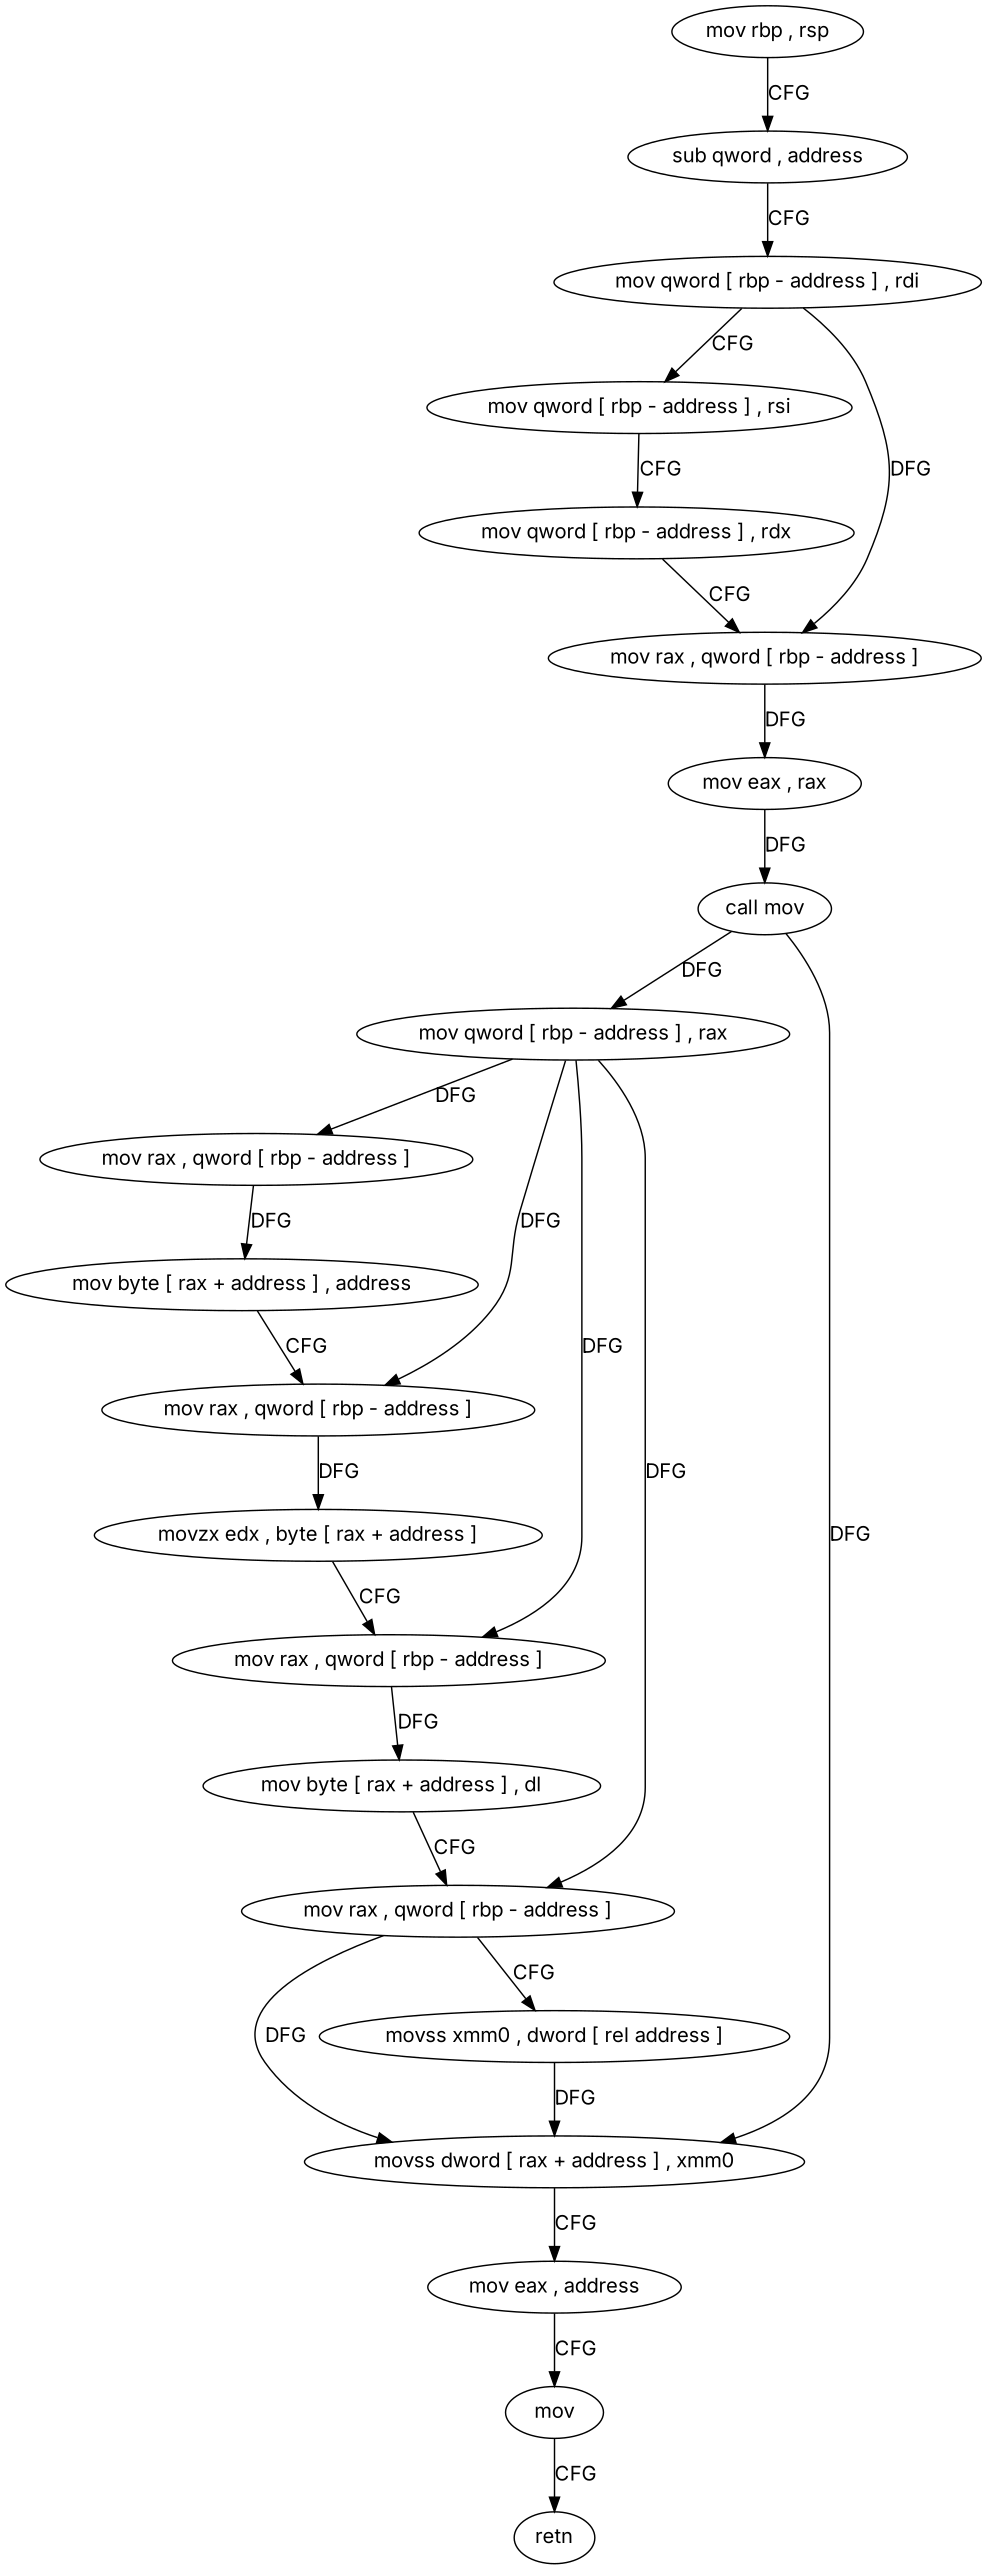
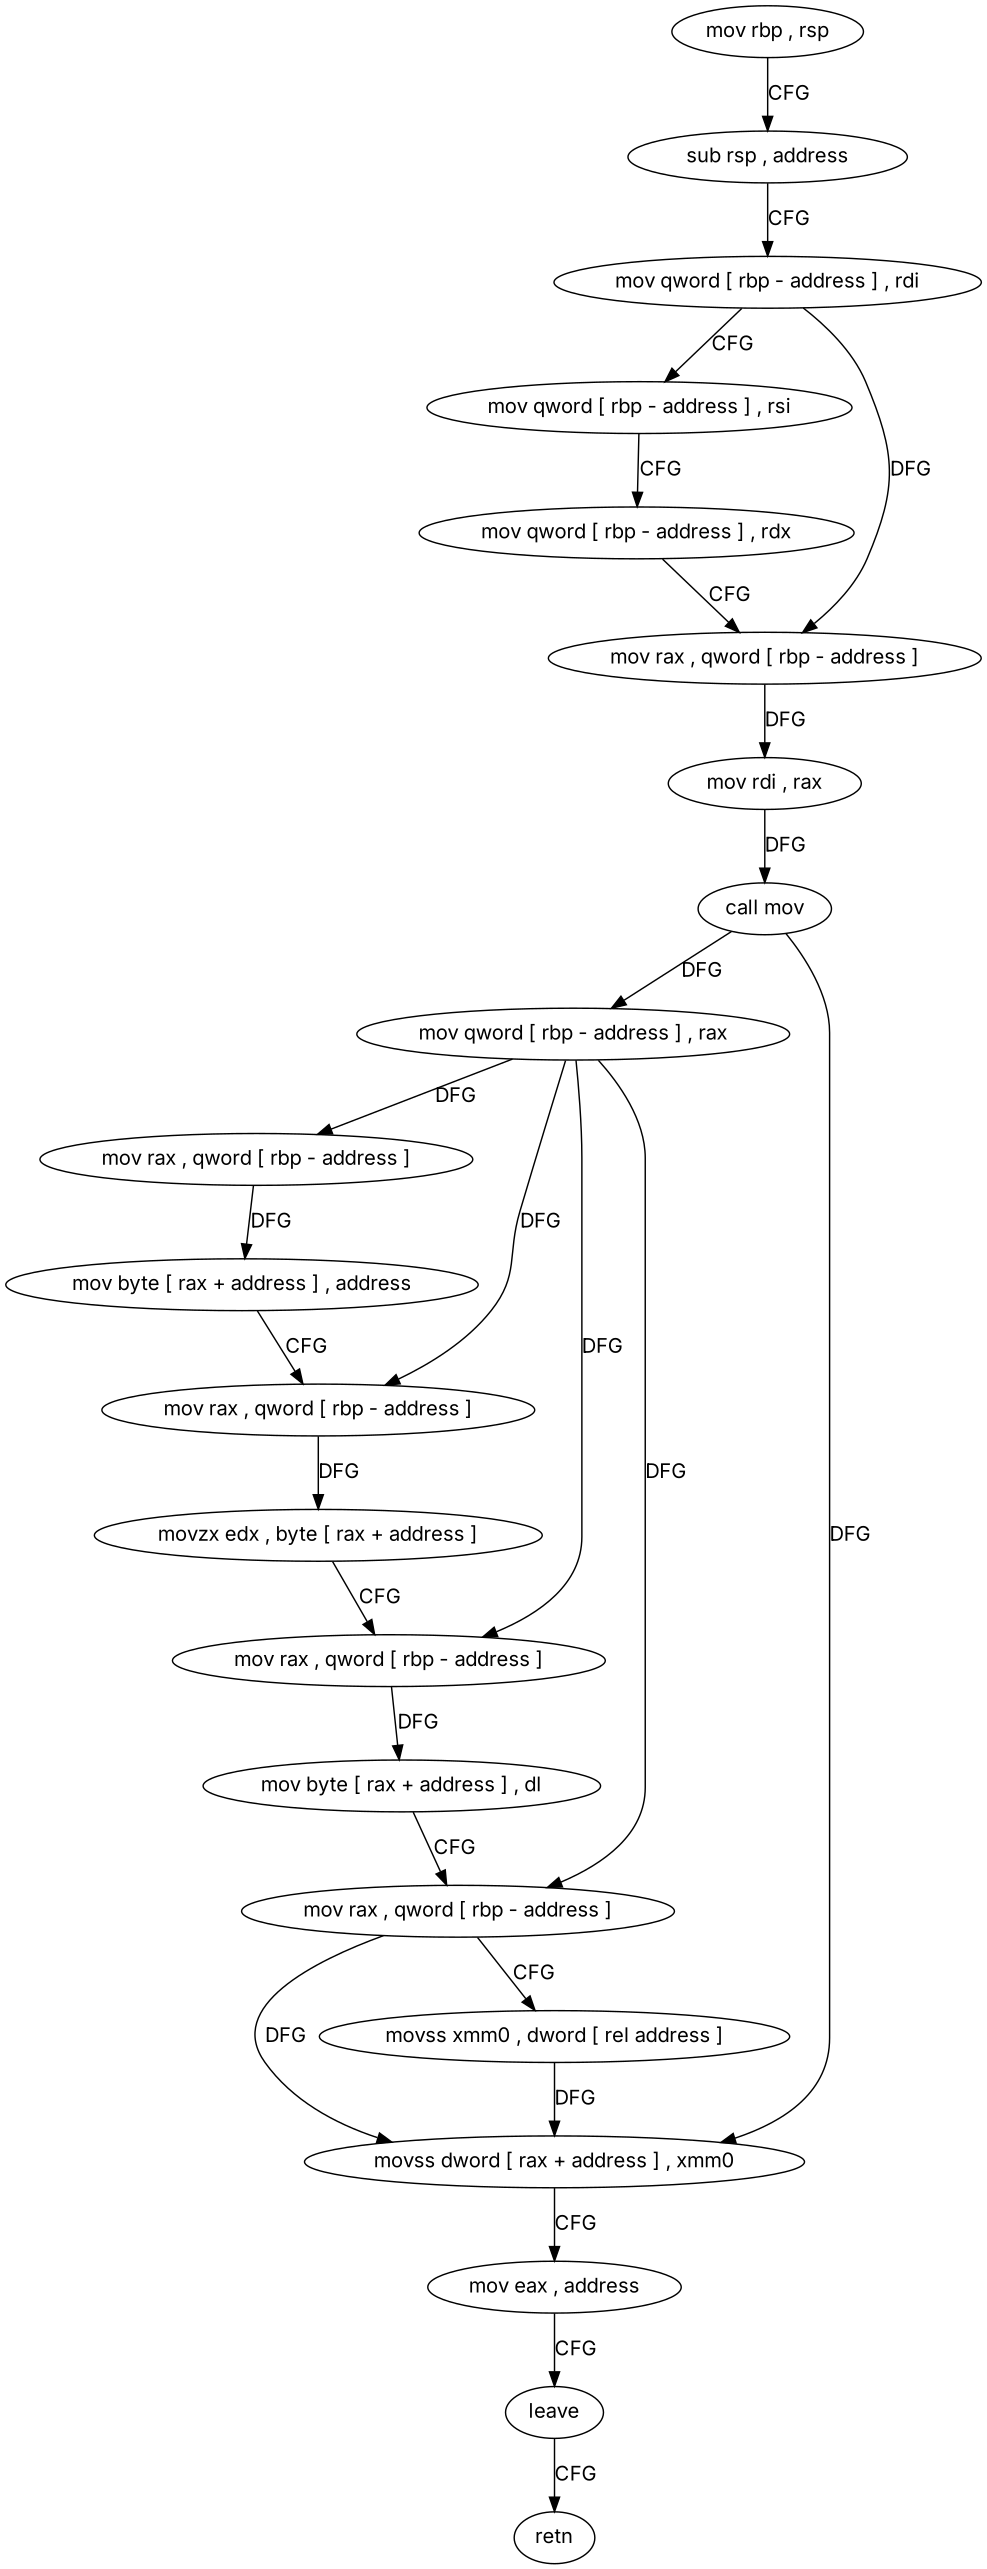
node "sub qword , address": label "sub qword , address" -> "sub rsp , address"
node "mov eax , rax": label "mov eax , rax" -> "mov rdi , rax"
node "mov": label "mov" -> "leave"
